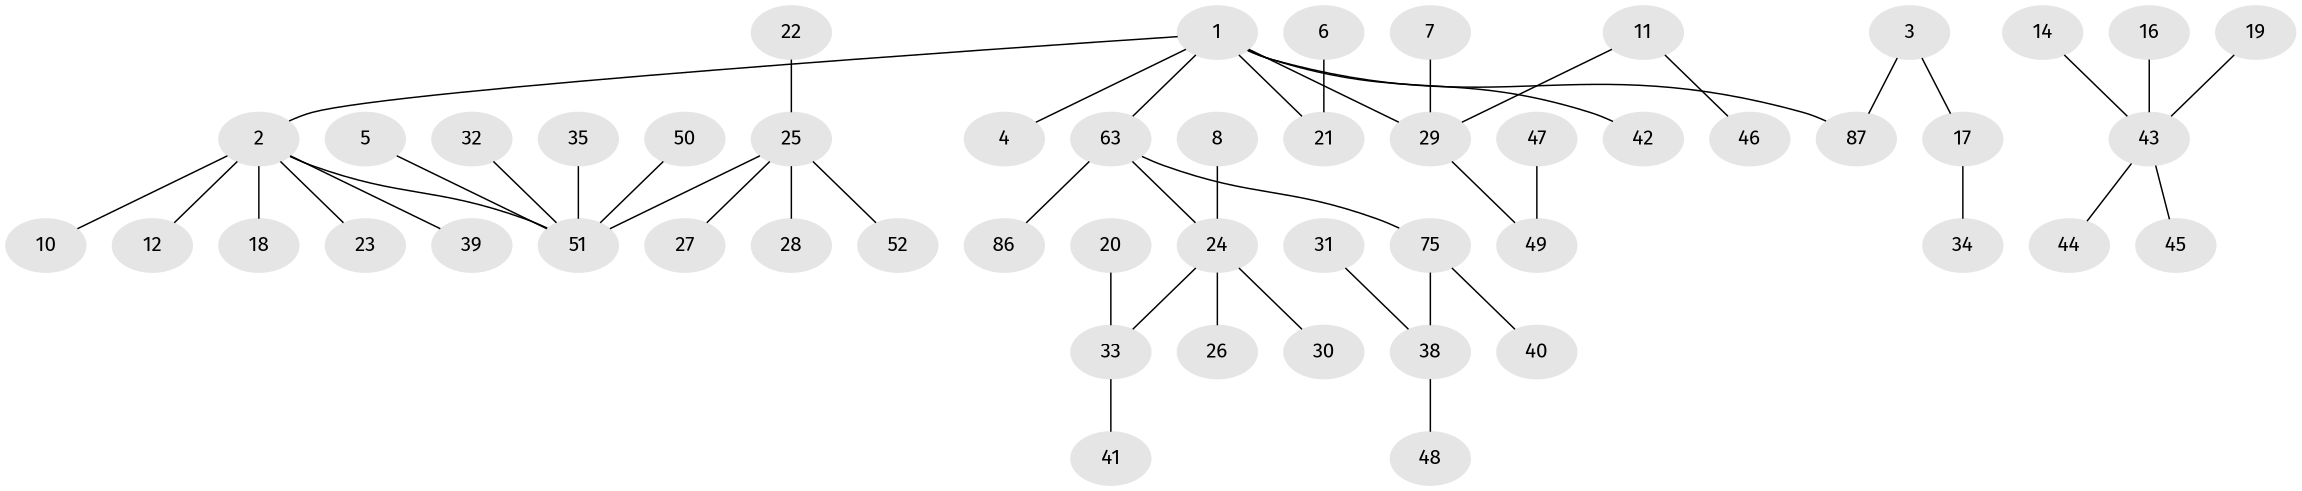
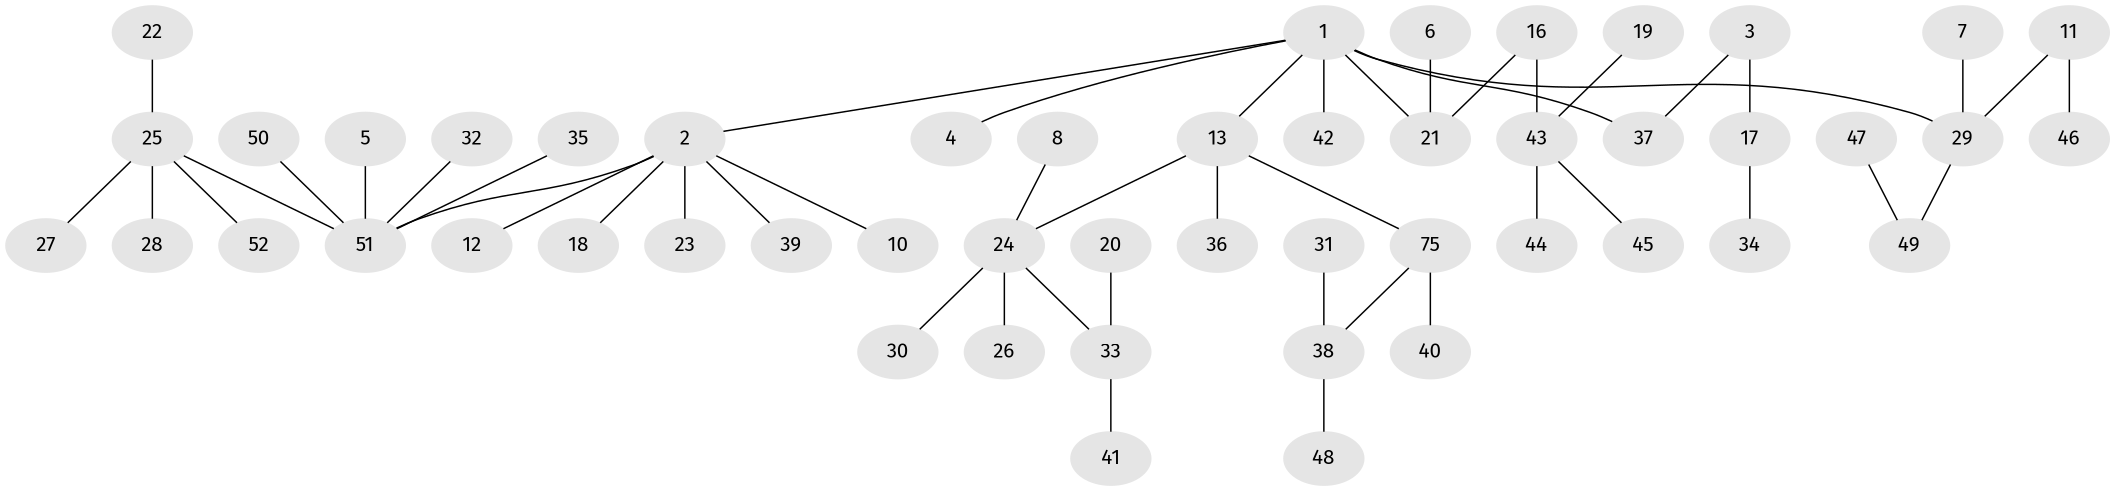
node "14": removed
edge "16" -- "21": added
node "63": label "63" -> "13"
node "87": label "87" -> "37"
node "86": label "86" -> "36"
